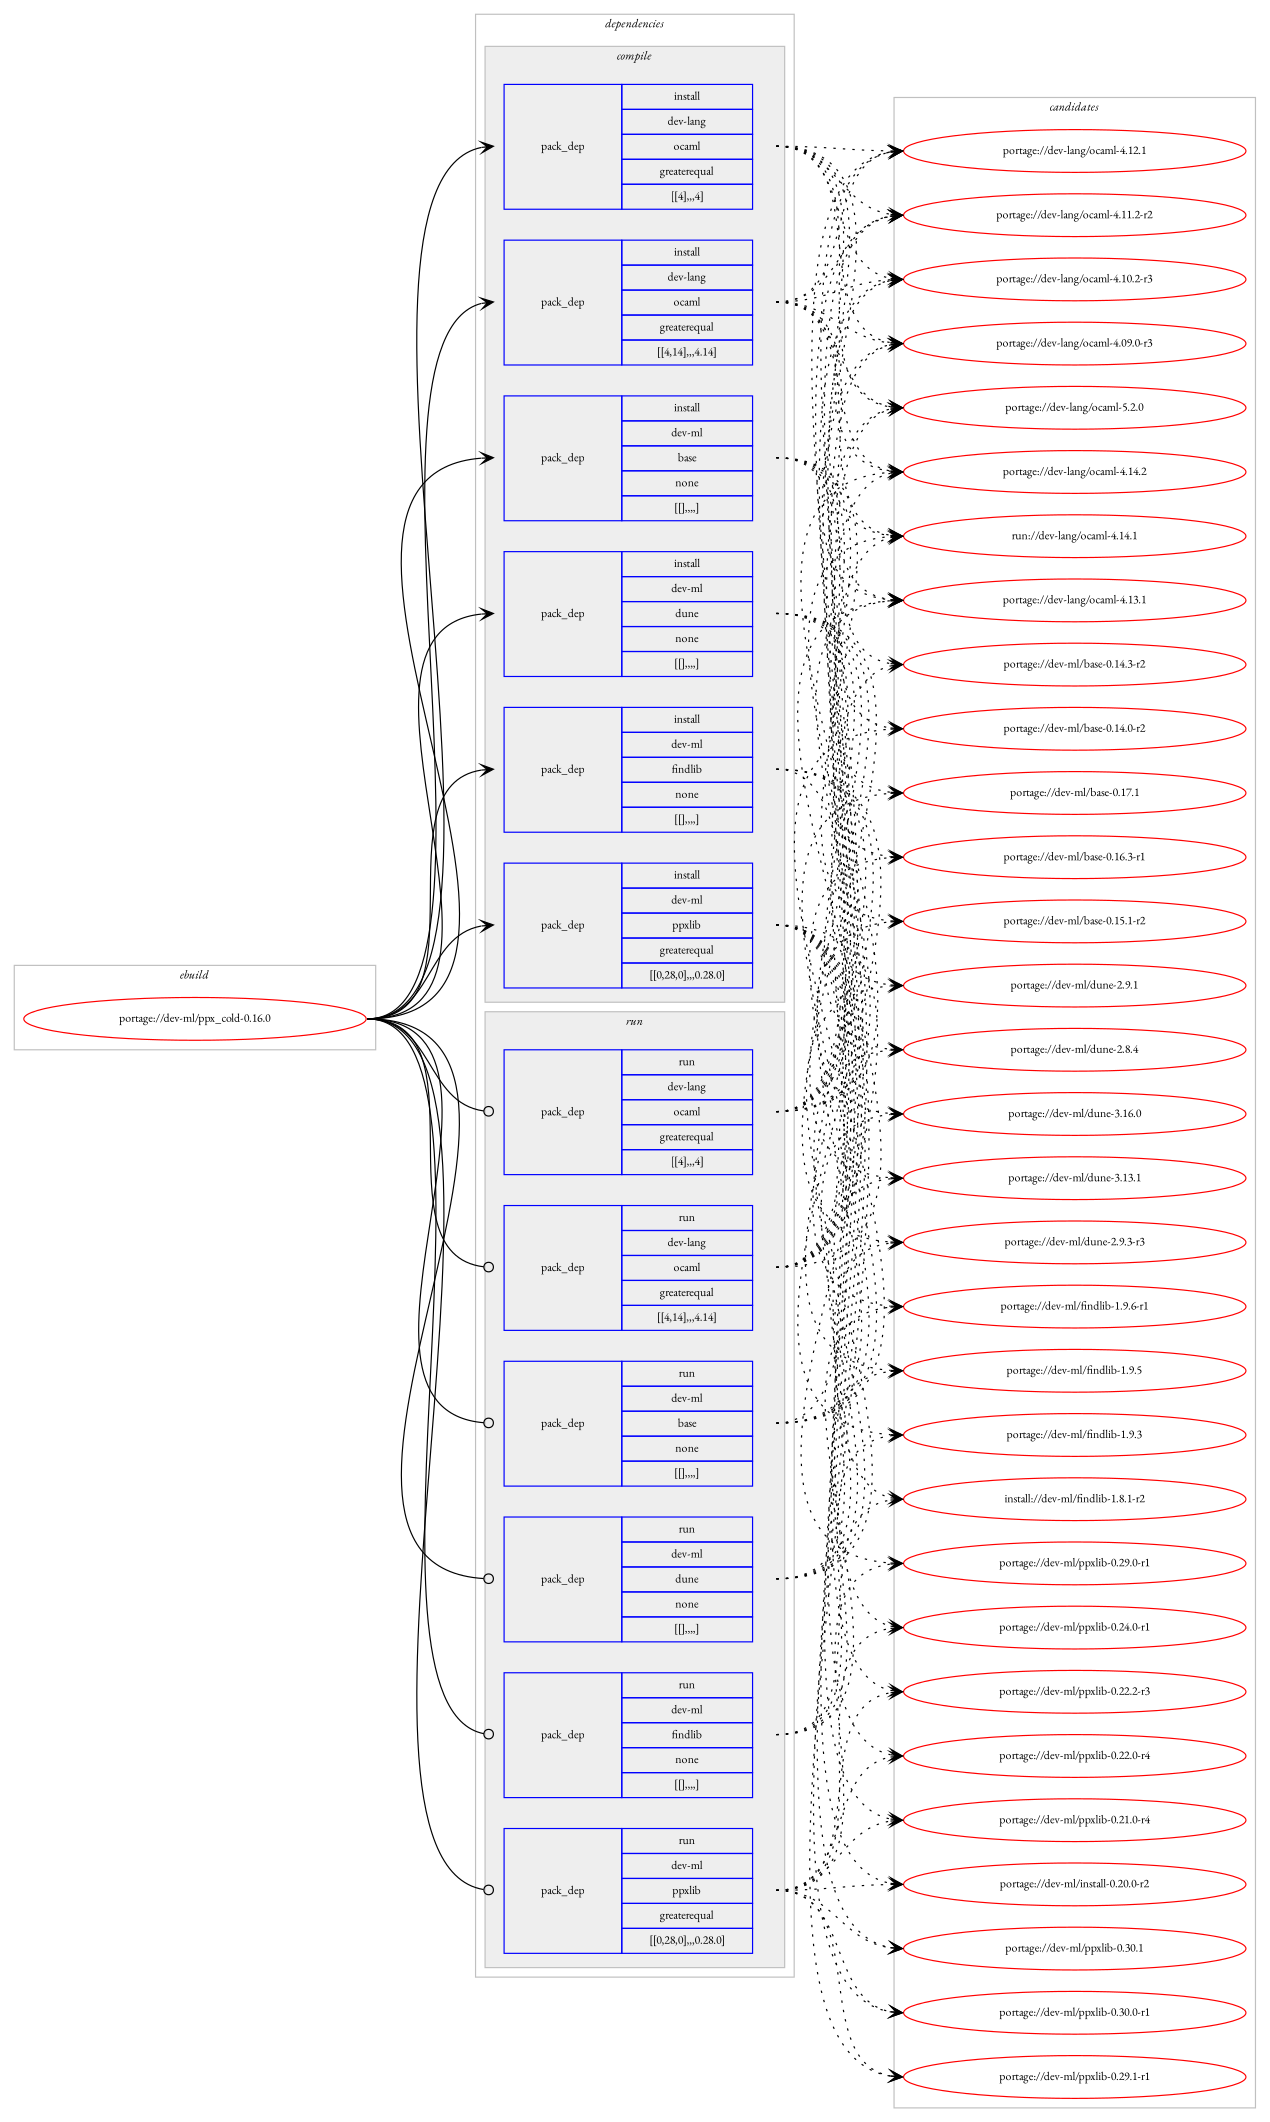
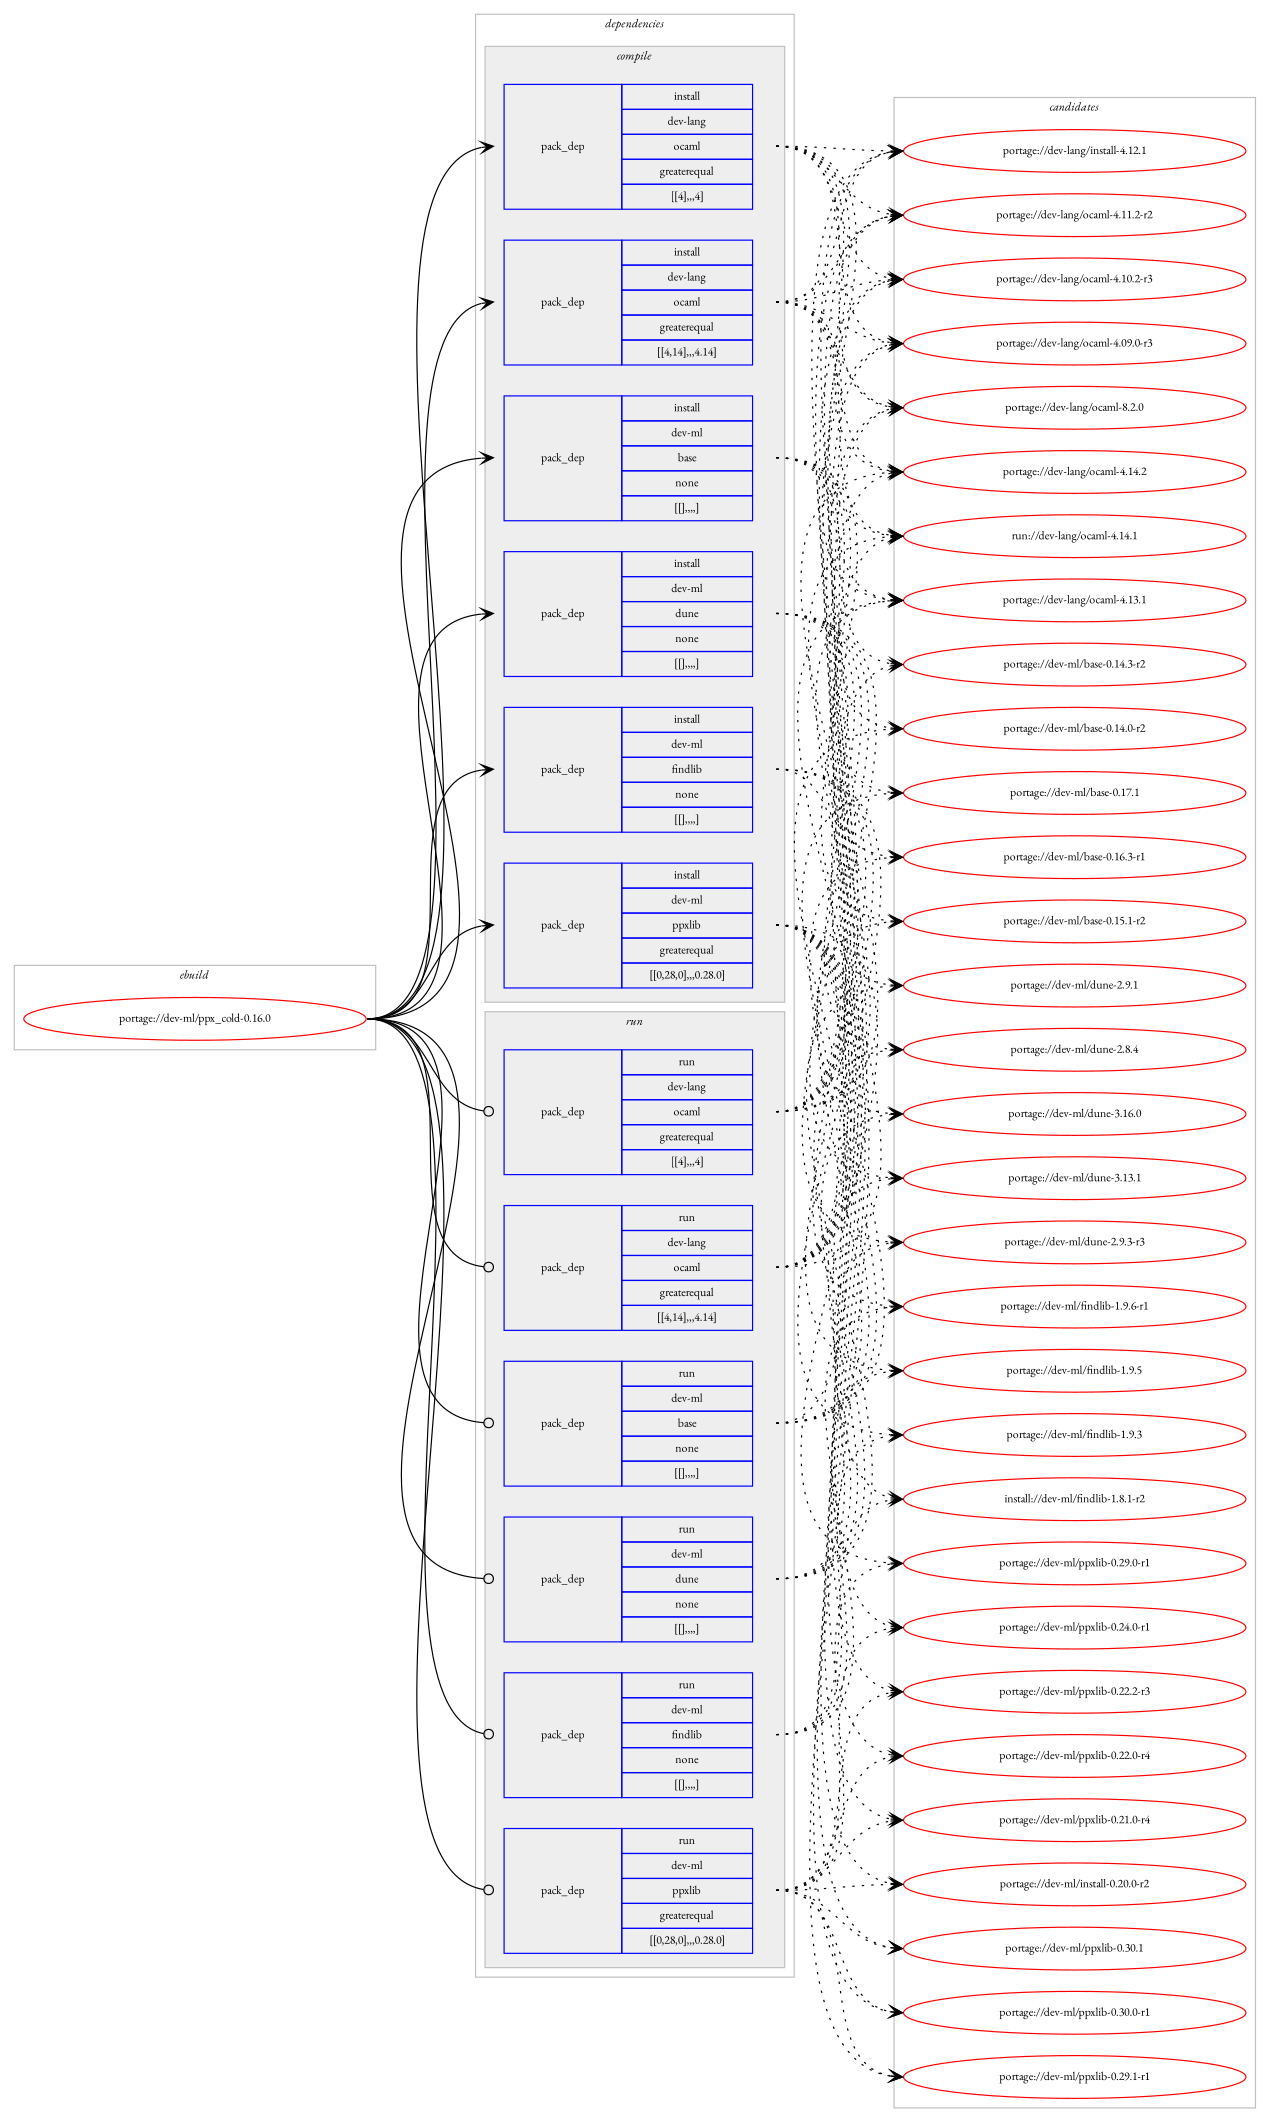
node "portage://dev-lang/ocaml-4.12.1": label "portage://dev-lang/ocaml-4.12.1" -> "portage://dev-lang/install-4.12.1"
node "portage://dev-lang/ocaml-5.2.0": label "portage://dev-lang/ocaml-5.2.0" -> "portage://dev-lang/ocaml-8.2.0"
